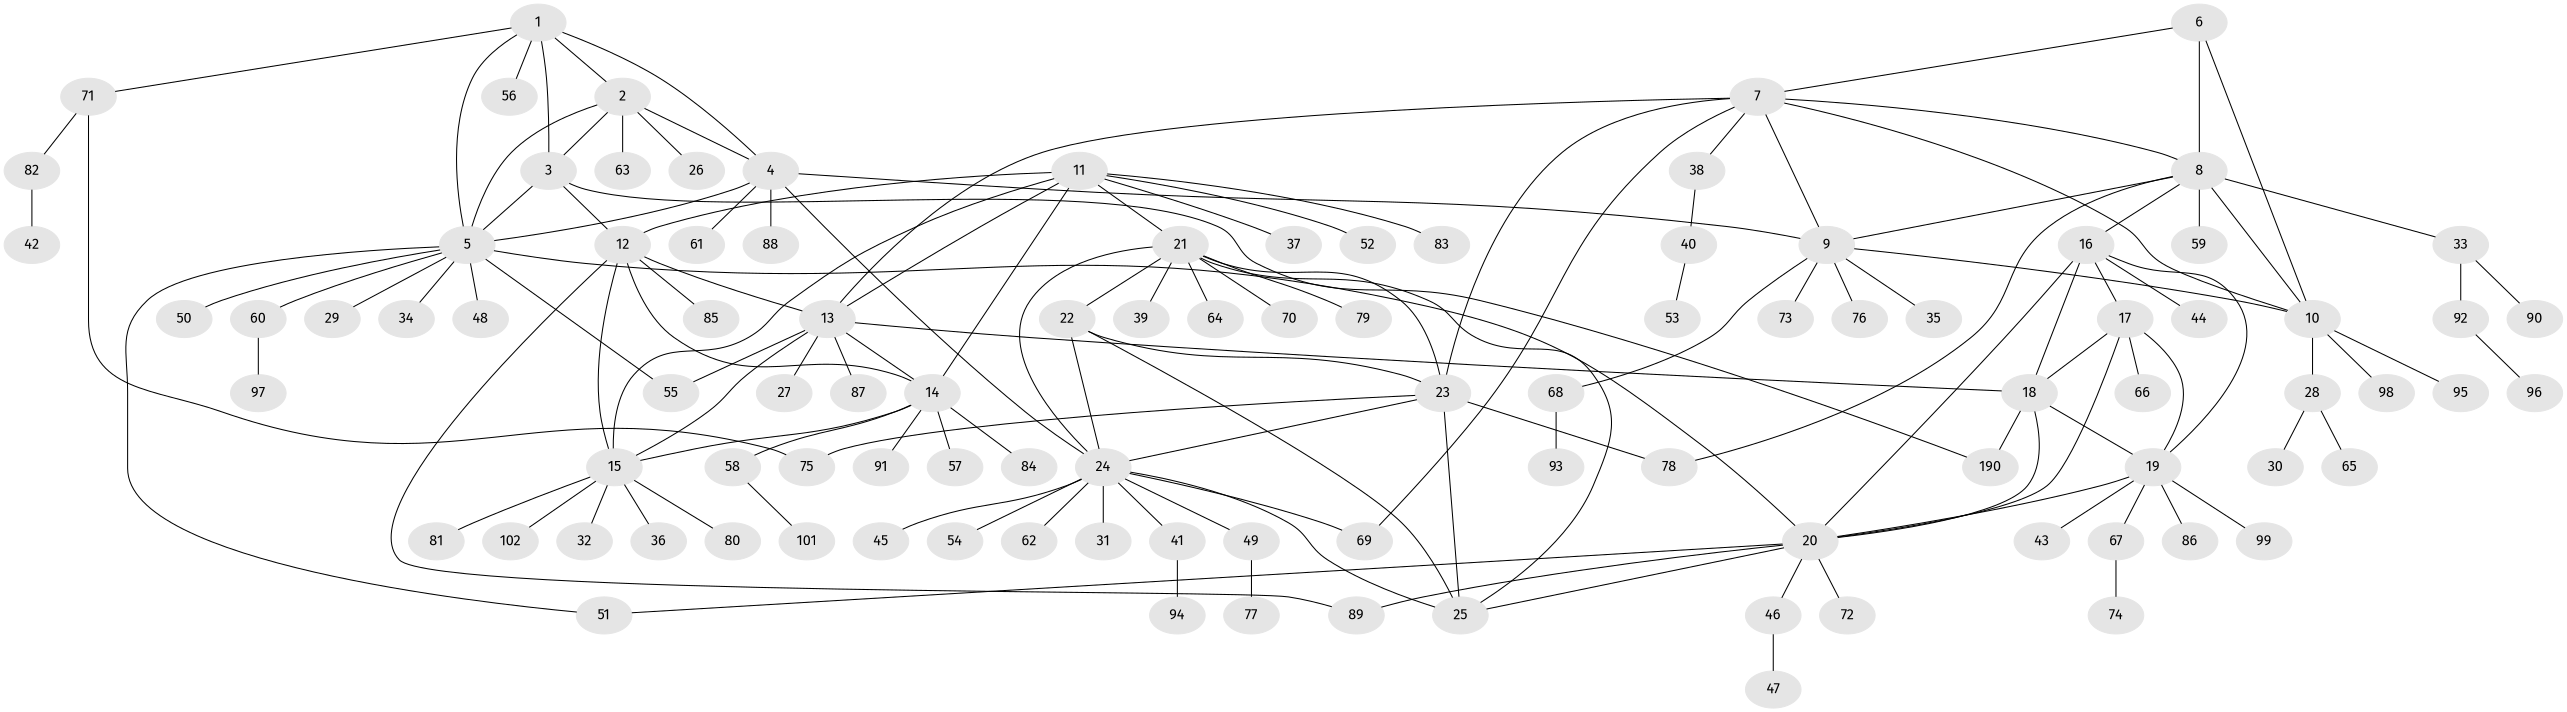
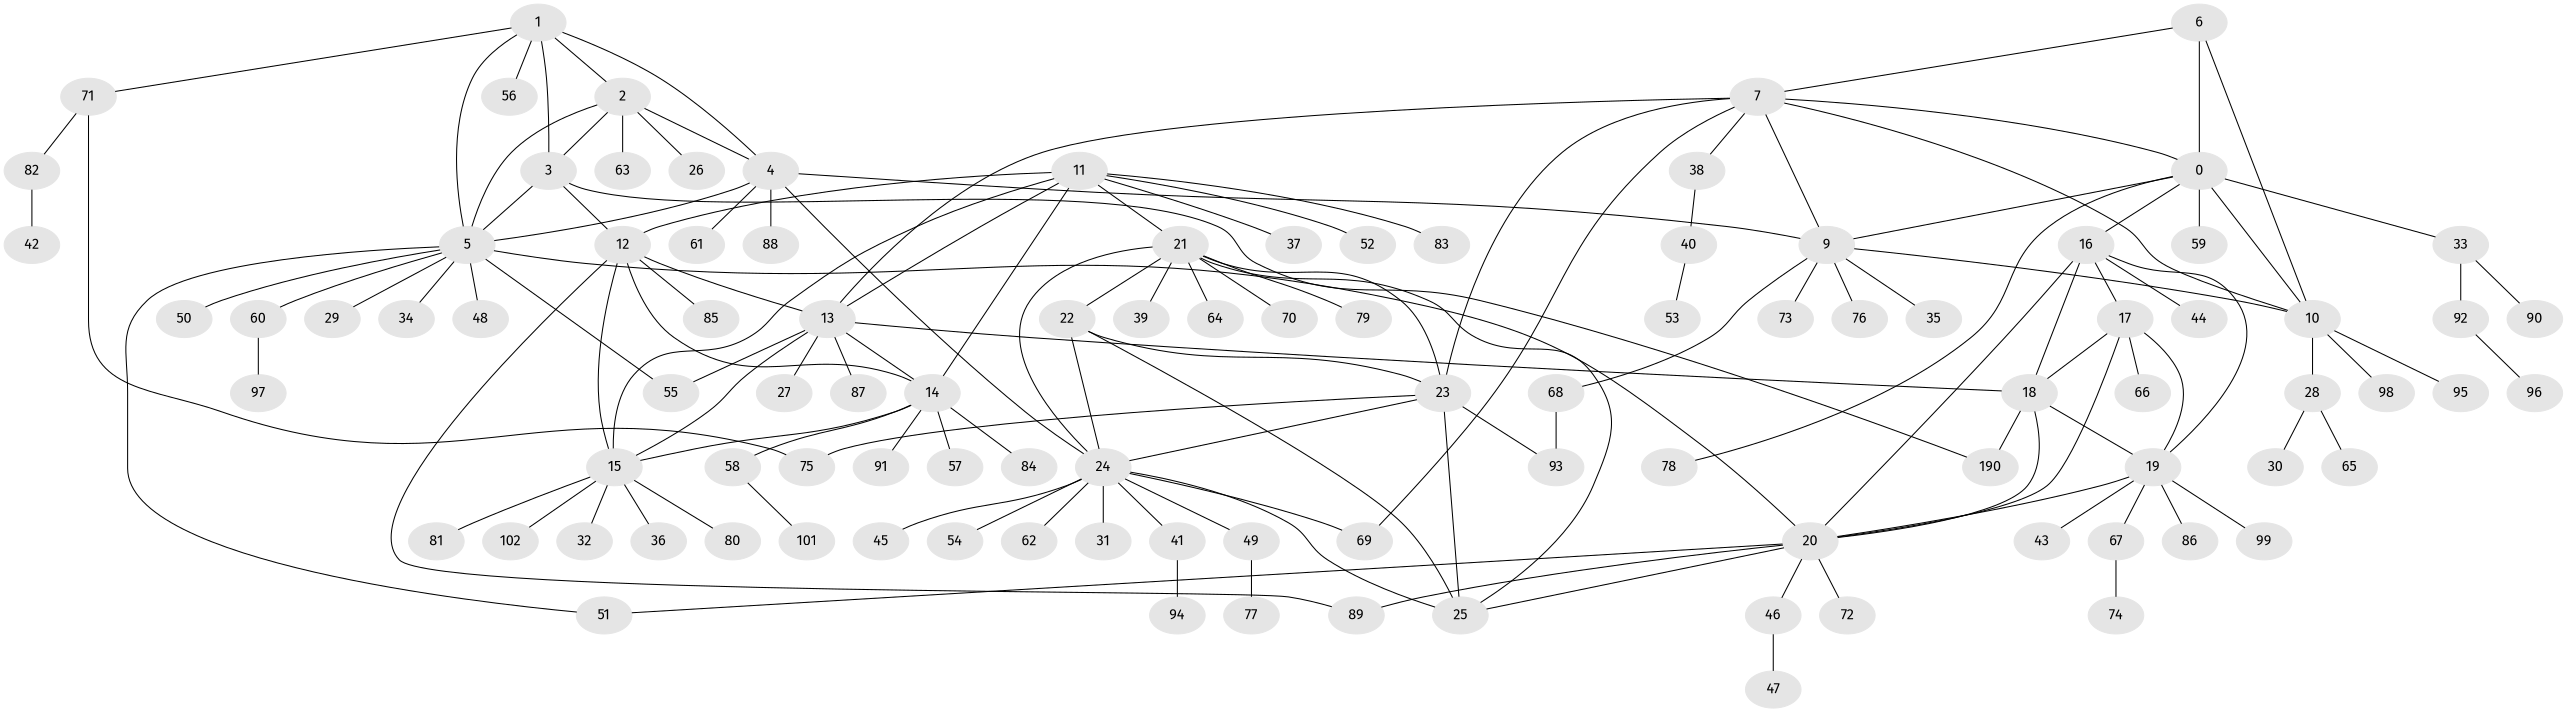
node "8": label "8" -> "0"
edge "23" -- "78": now "23" -- "93"
